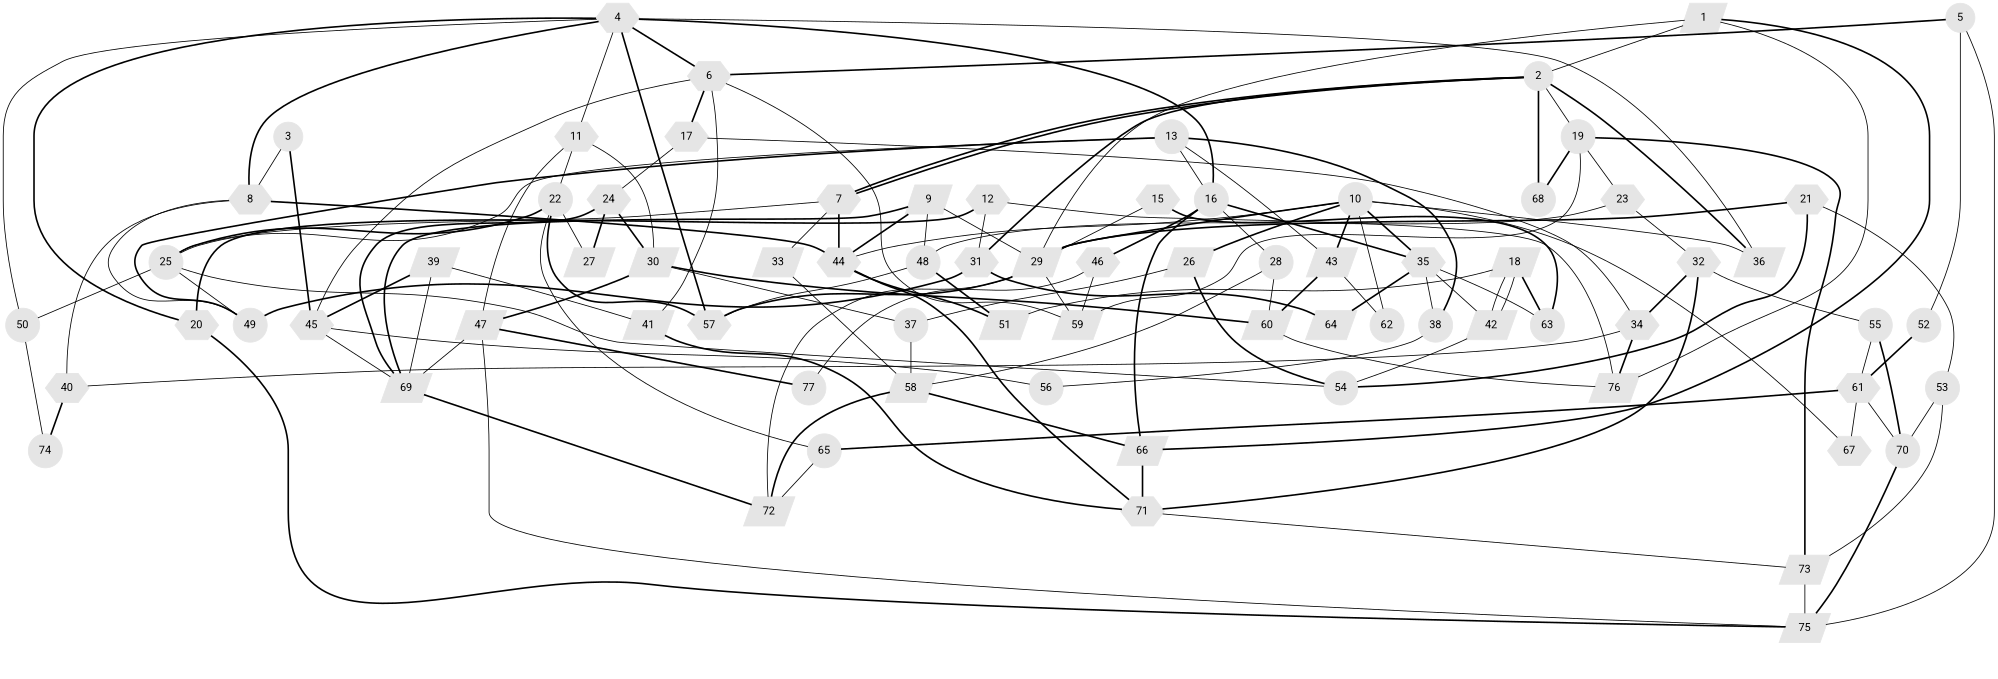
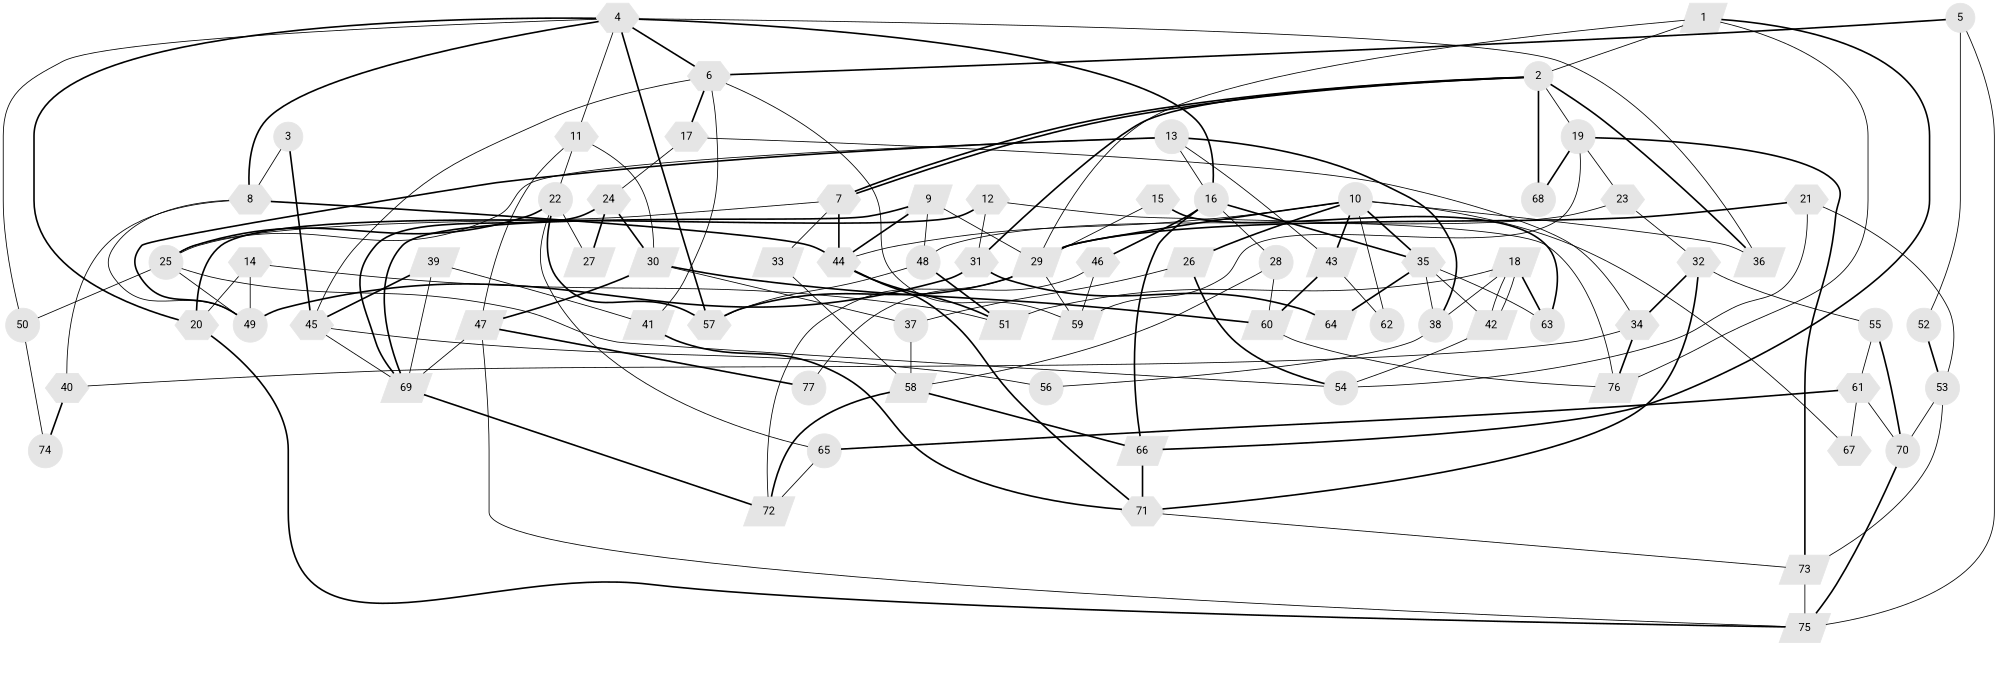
node "14": added
edge "18" -- "38": added
edge "21" -- "54": style bold -> solid
edge "52" -- "61": now "52" -- "53"
